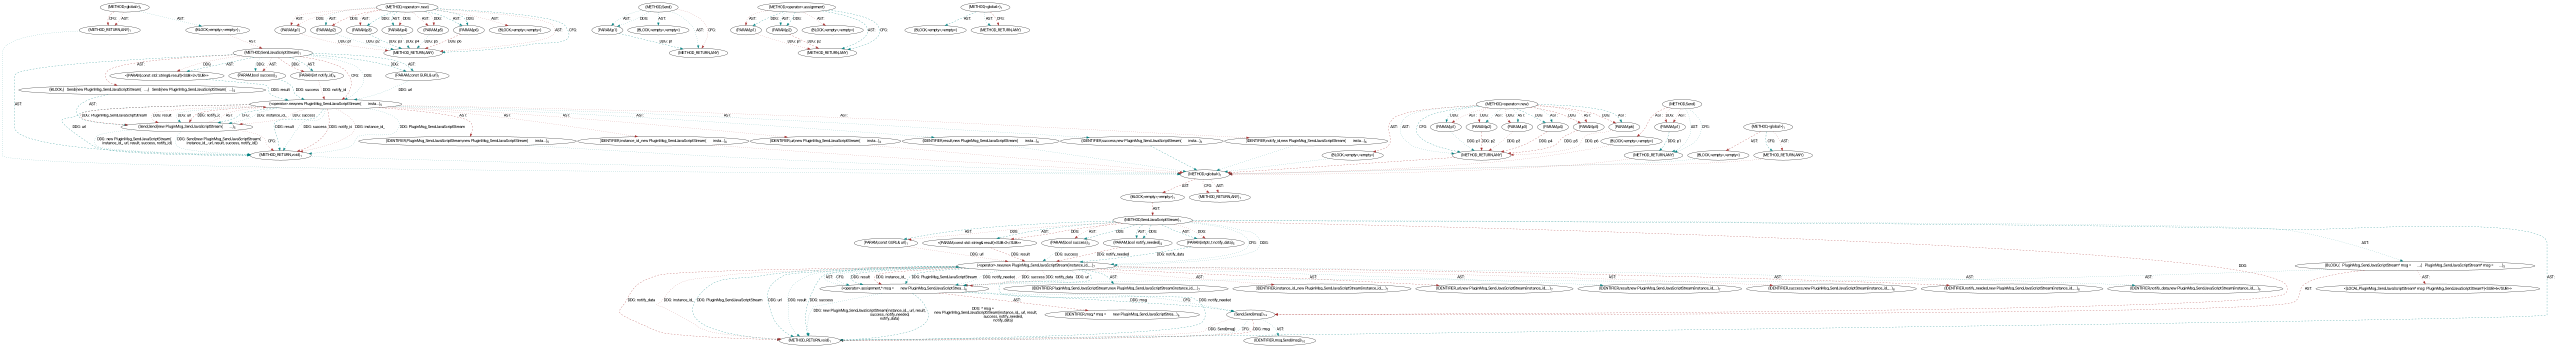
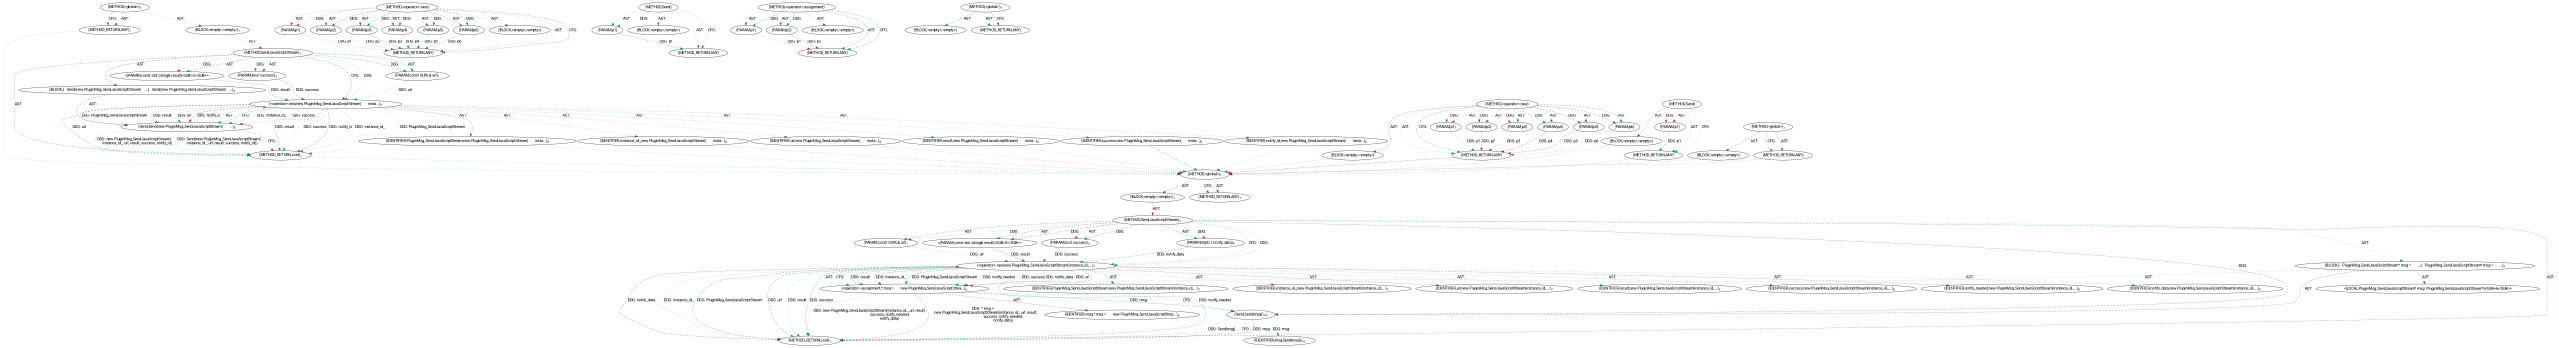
node "(PARAM,int notify_id)": removed
node "(PARAM,bool notify_needed)": removed
edge "(Send,Send(msg))" -> "(IDENTIFIER,msg,Send(msg))": label "AST: " -> "DDG: msg"
